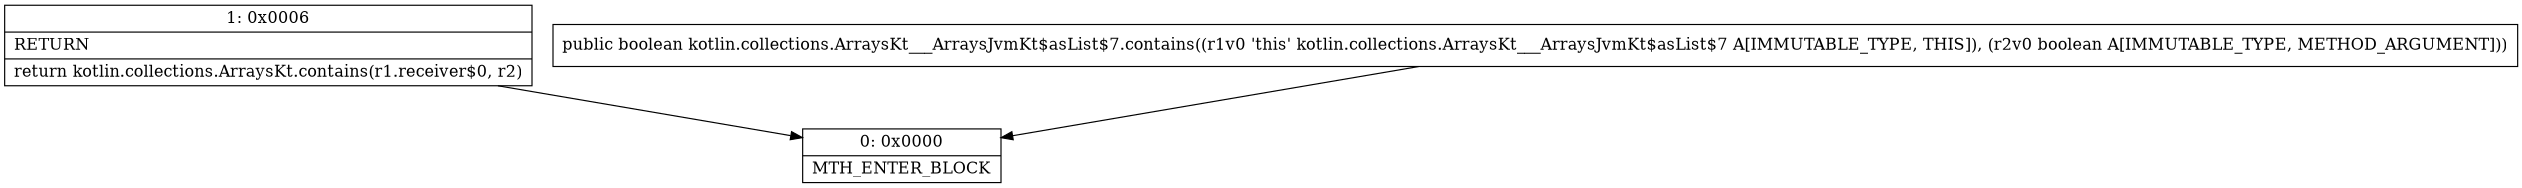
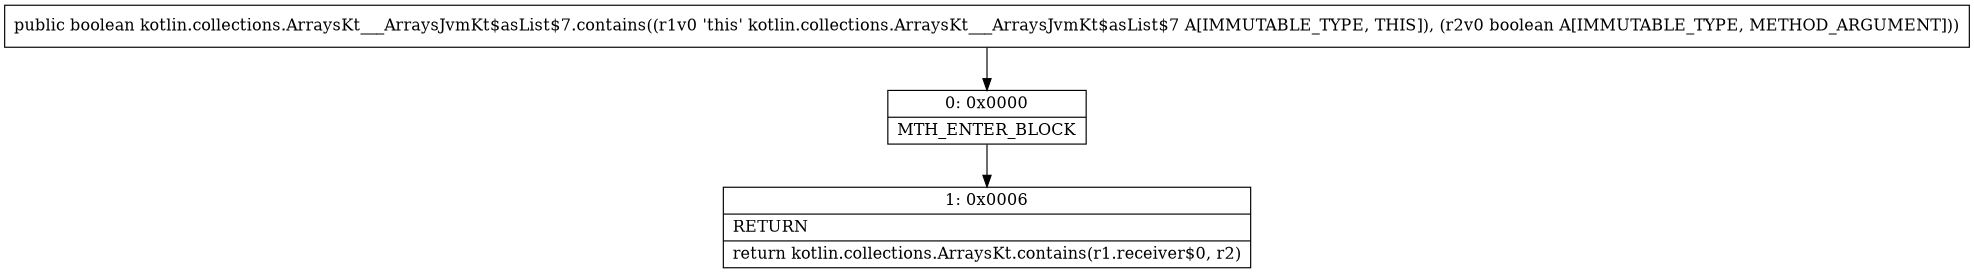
edge "1: 0x0006" -> "0: 0x0000": reversed
